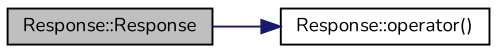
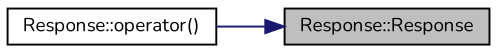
edge "Response::Response" -> "Response::operator()": reversed
